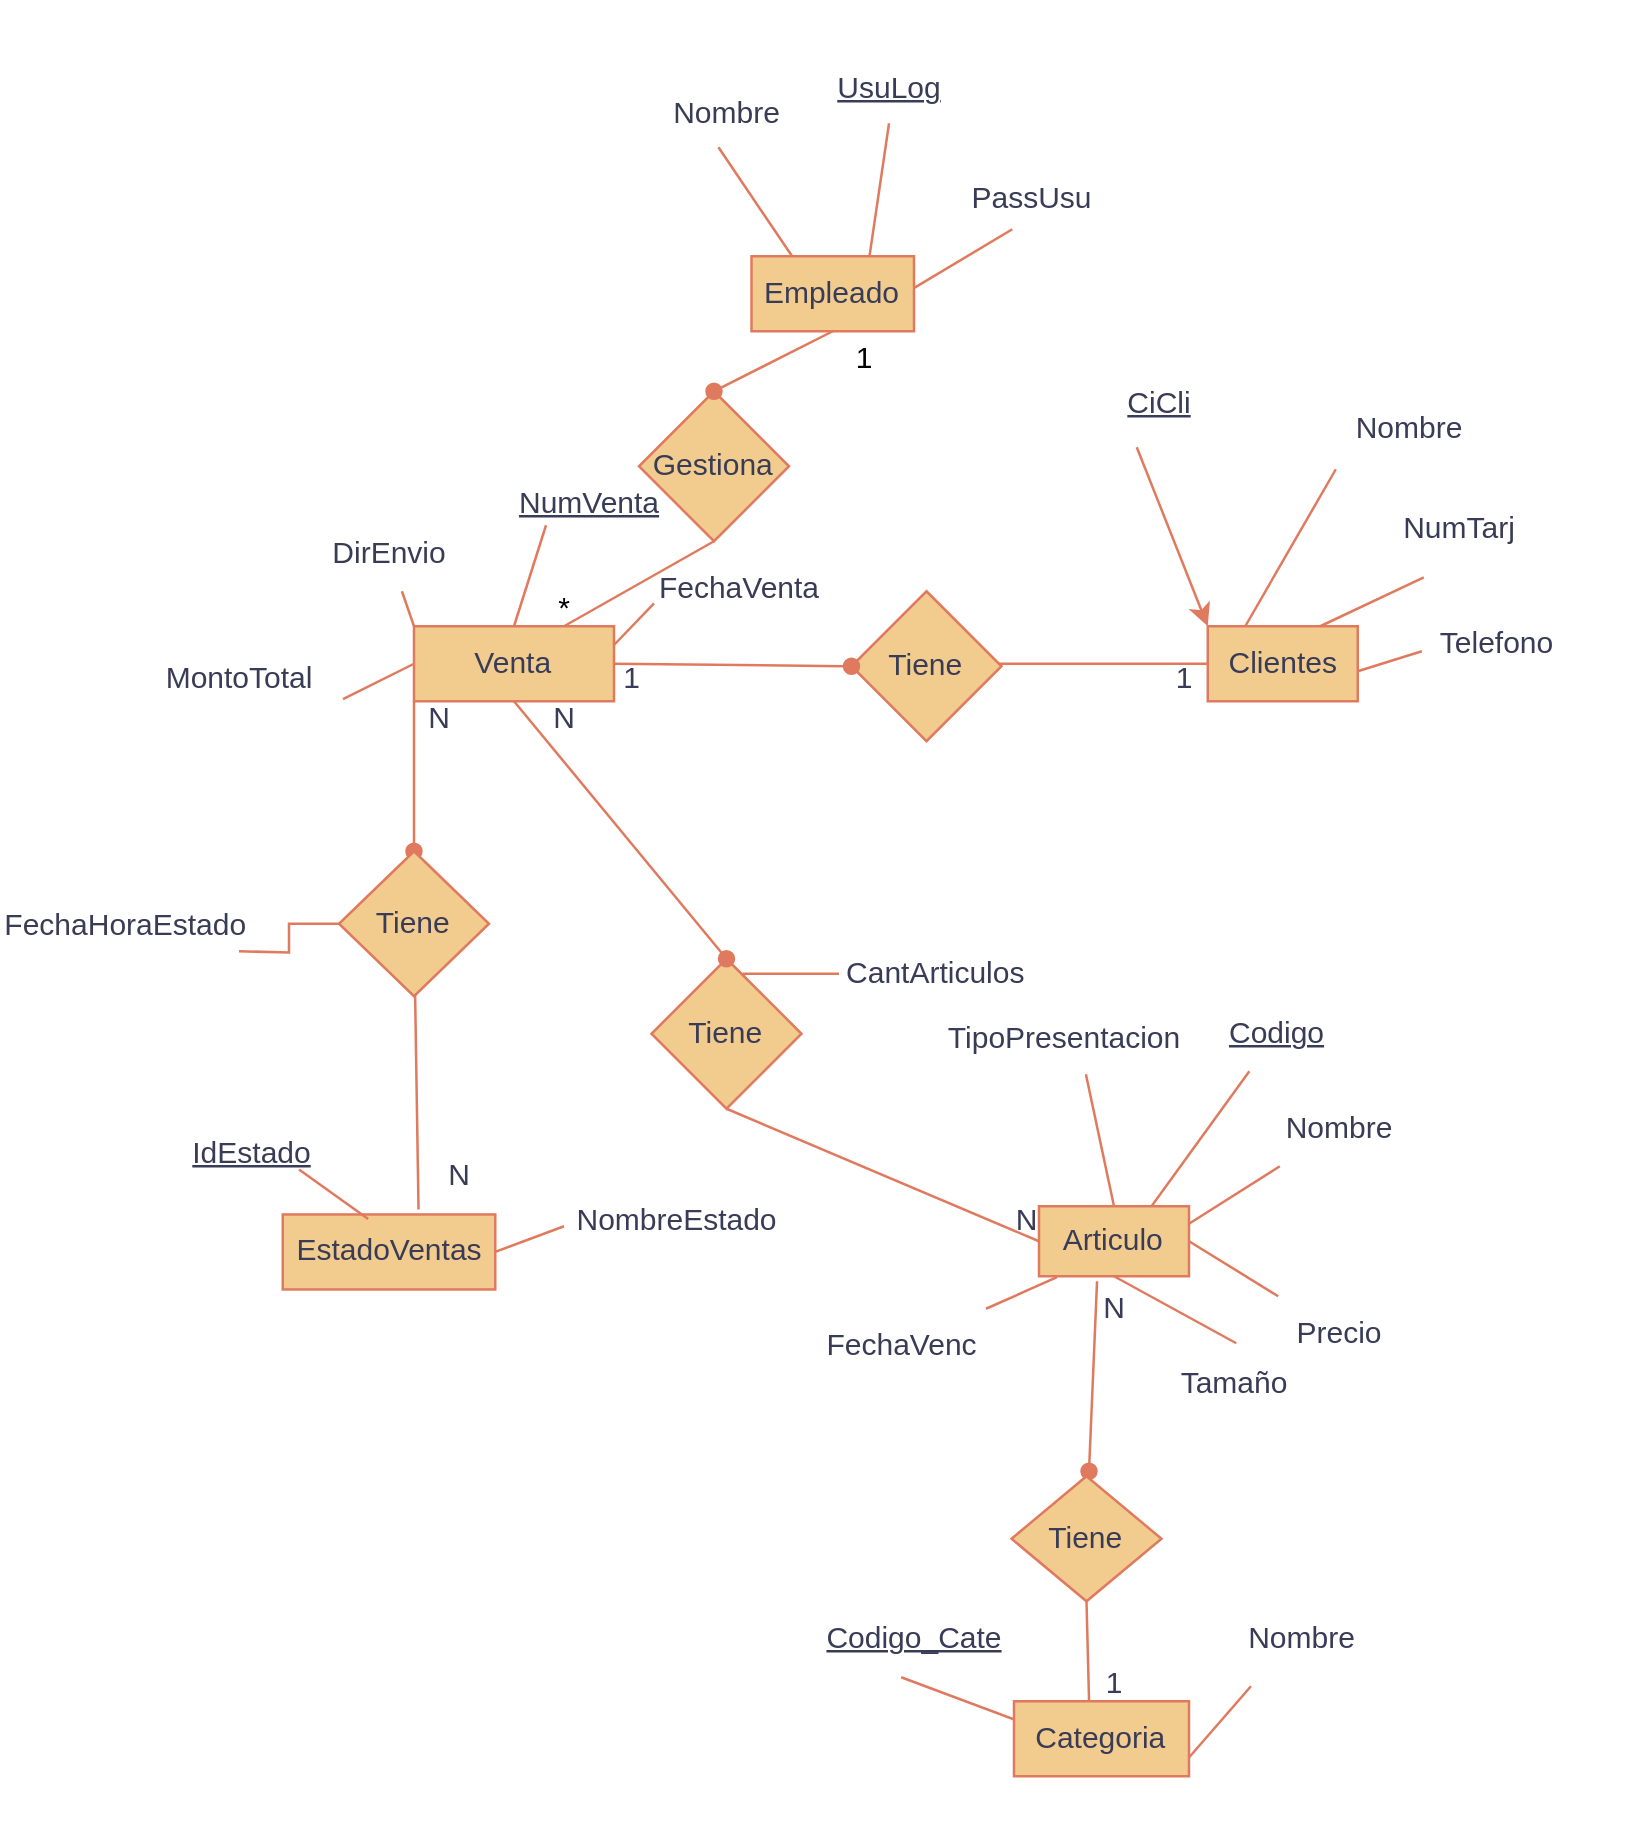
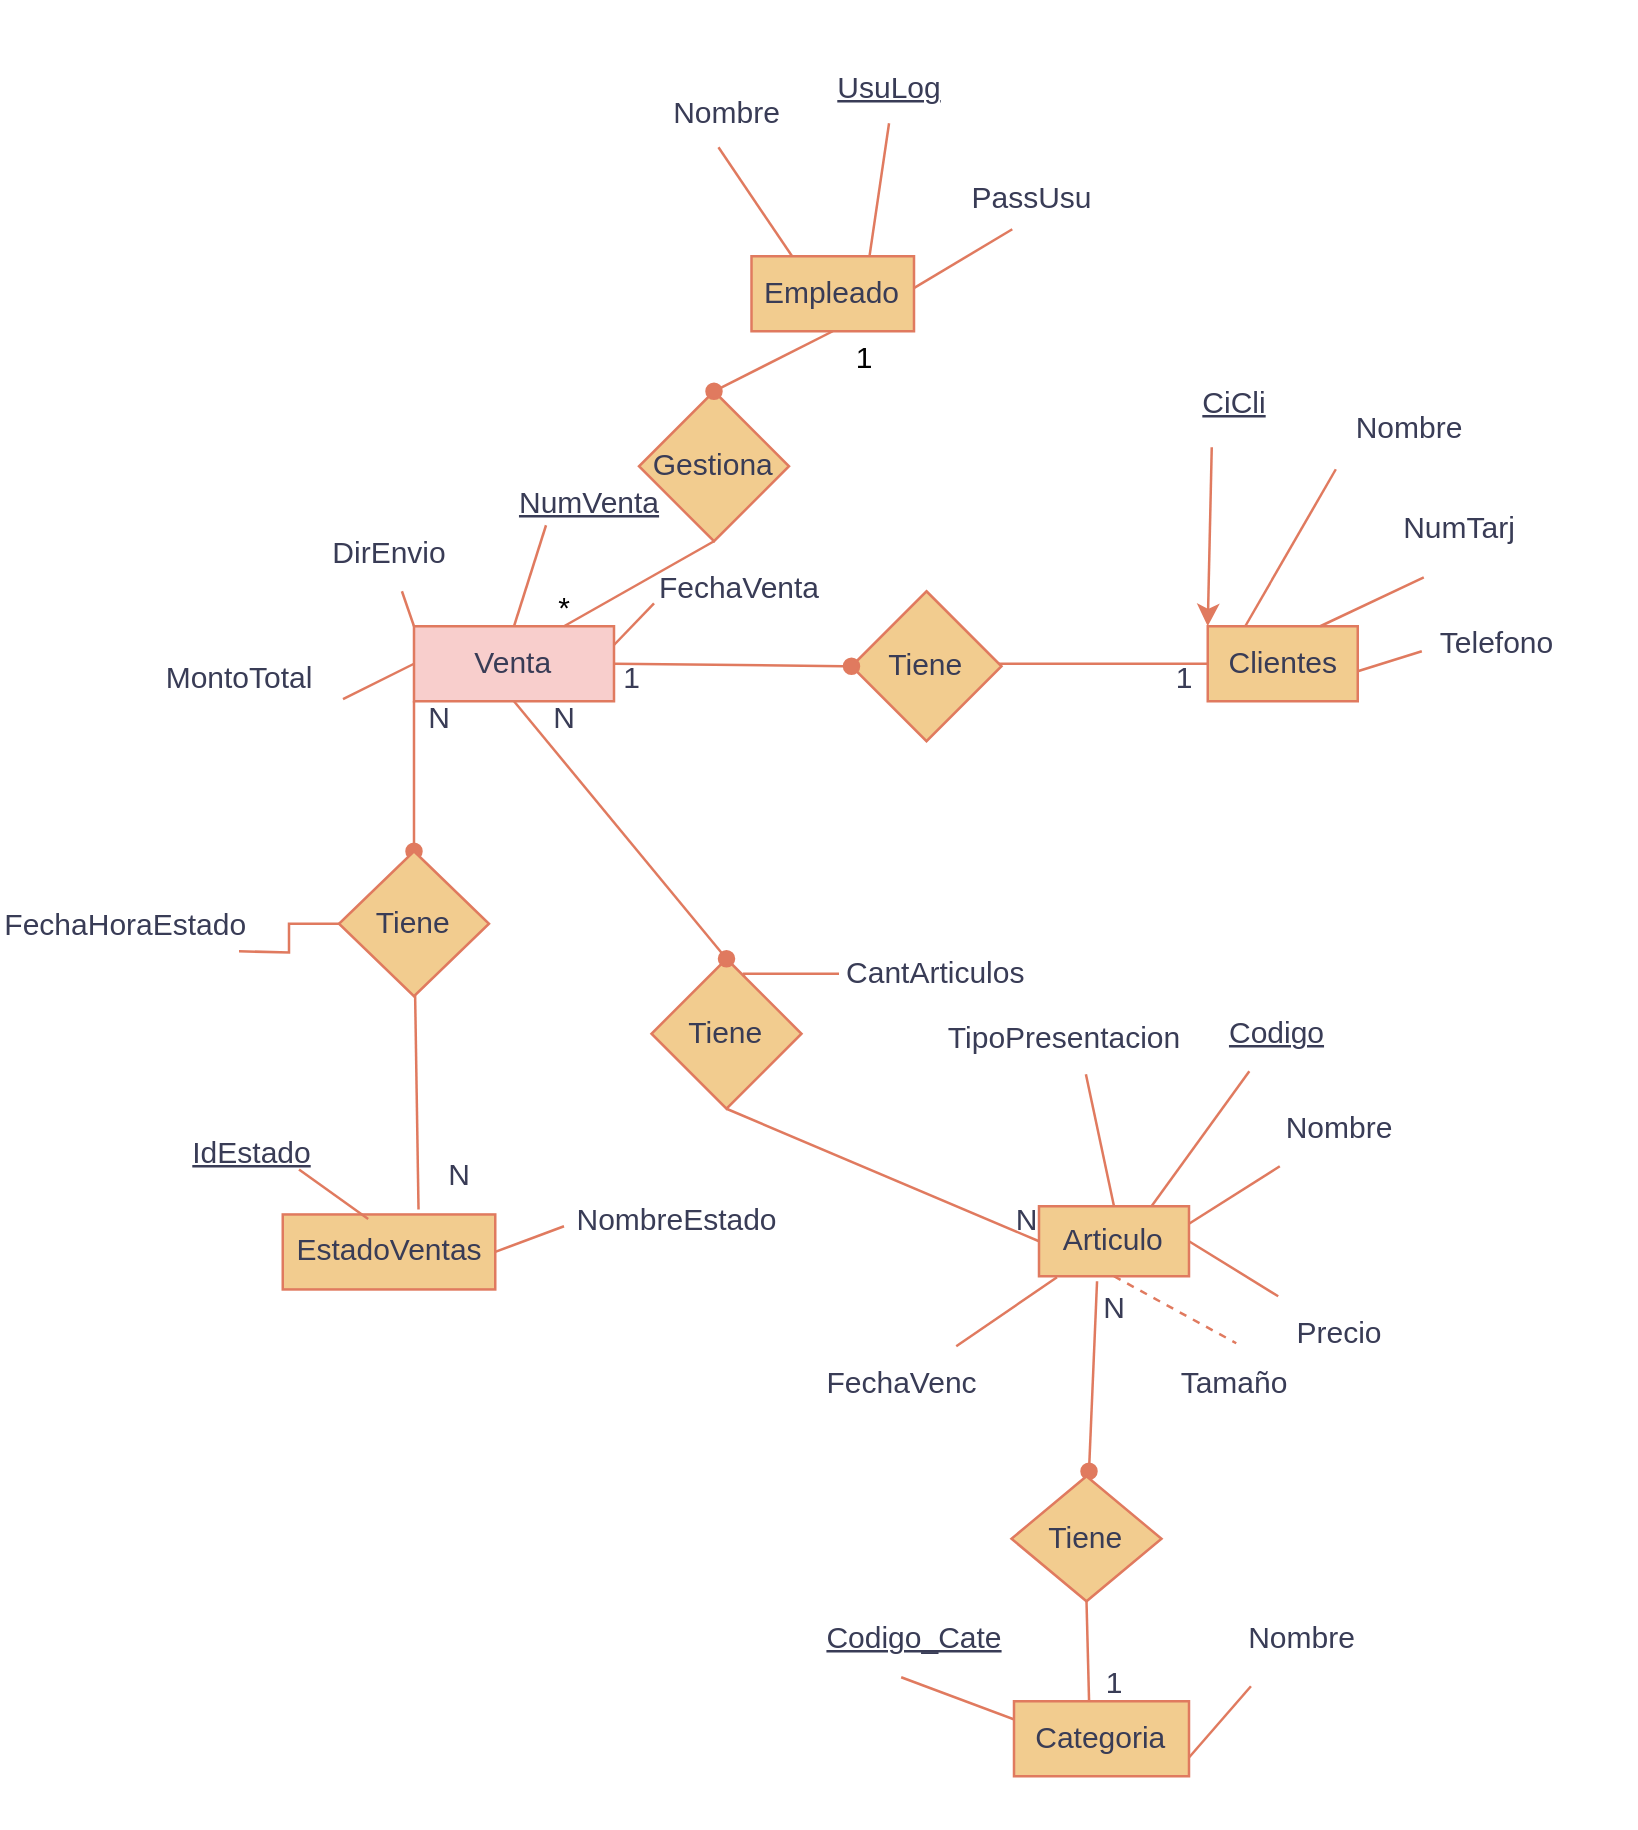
node "CiCli": moved (1158, 404) -> (1233, 404)
node "Venta": fillcolor #f2cc8f -> #f8cecc
edge "Articulo" -- "Tamaño": style solid -> dashed
node "FechaVenc": moved (901, 1346) -> (901, 1384)
